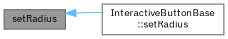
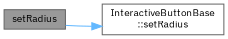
edge "InteractiveButtonBase ::setRadius" -> "setRadius": reversed
